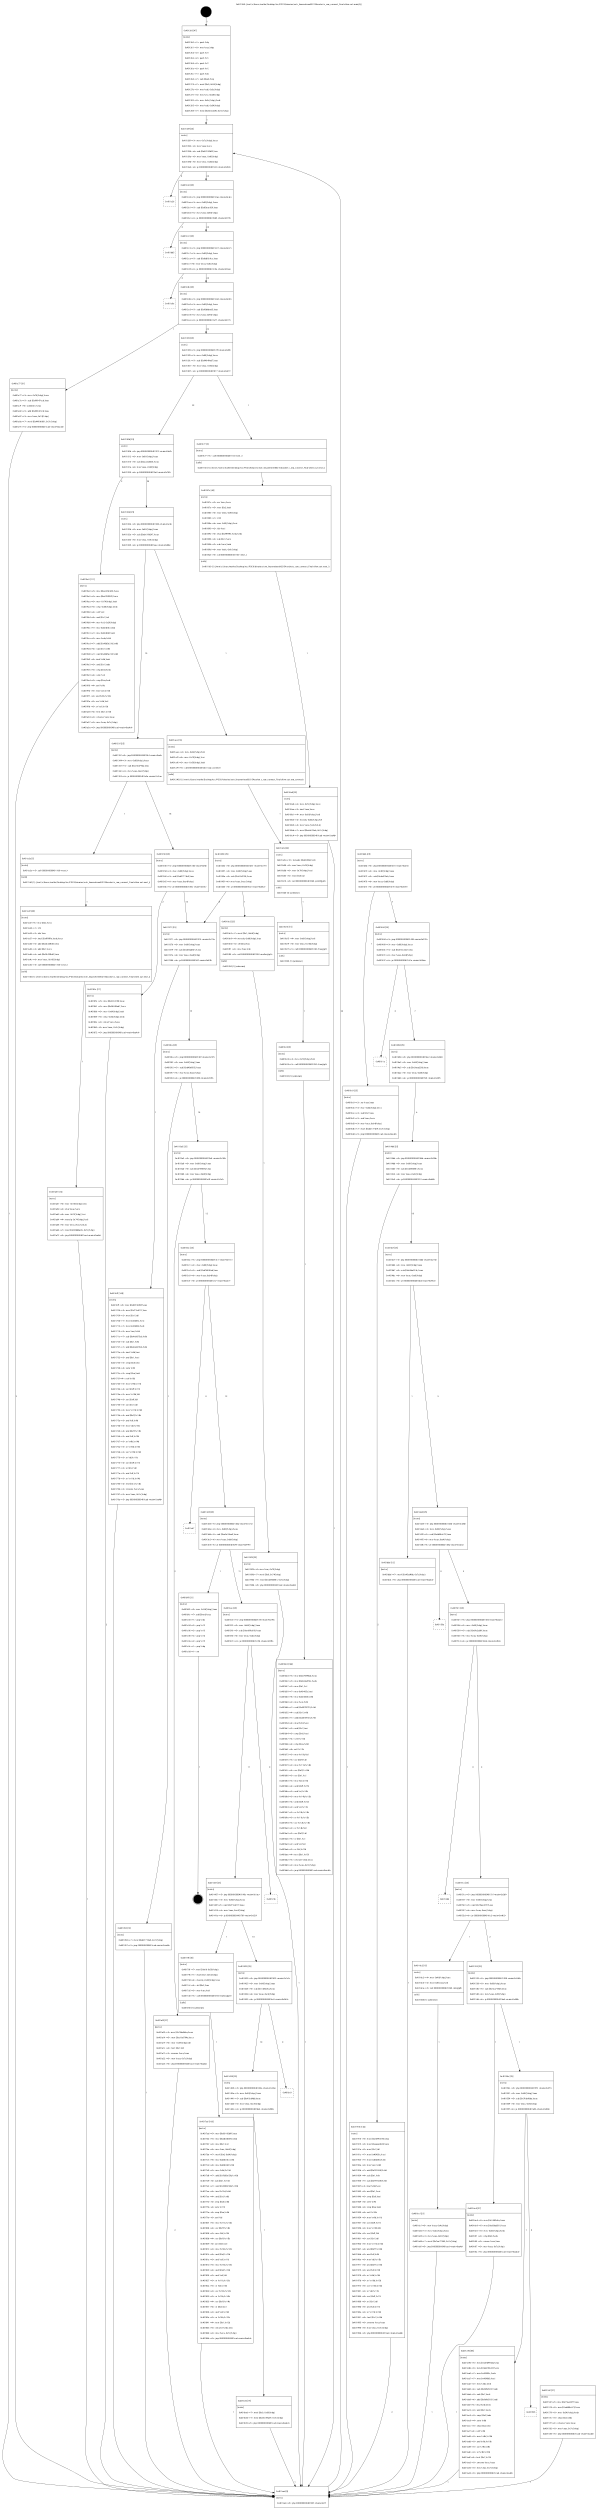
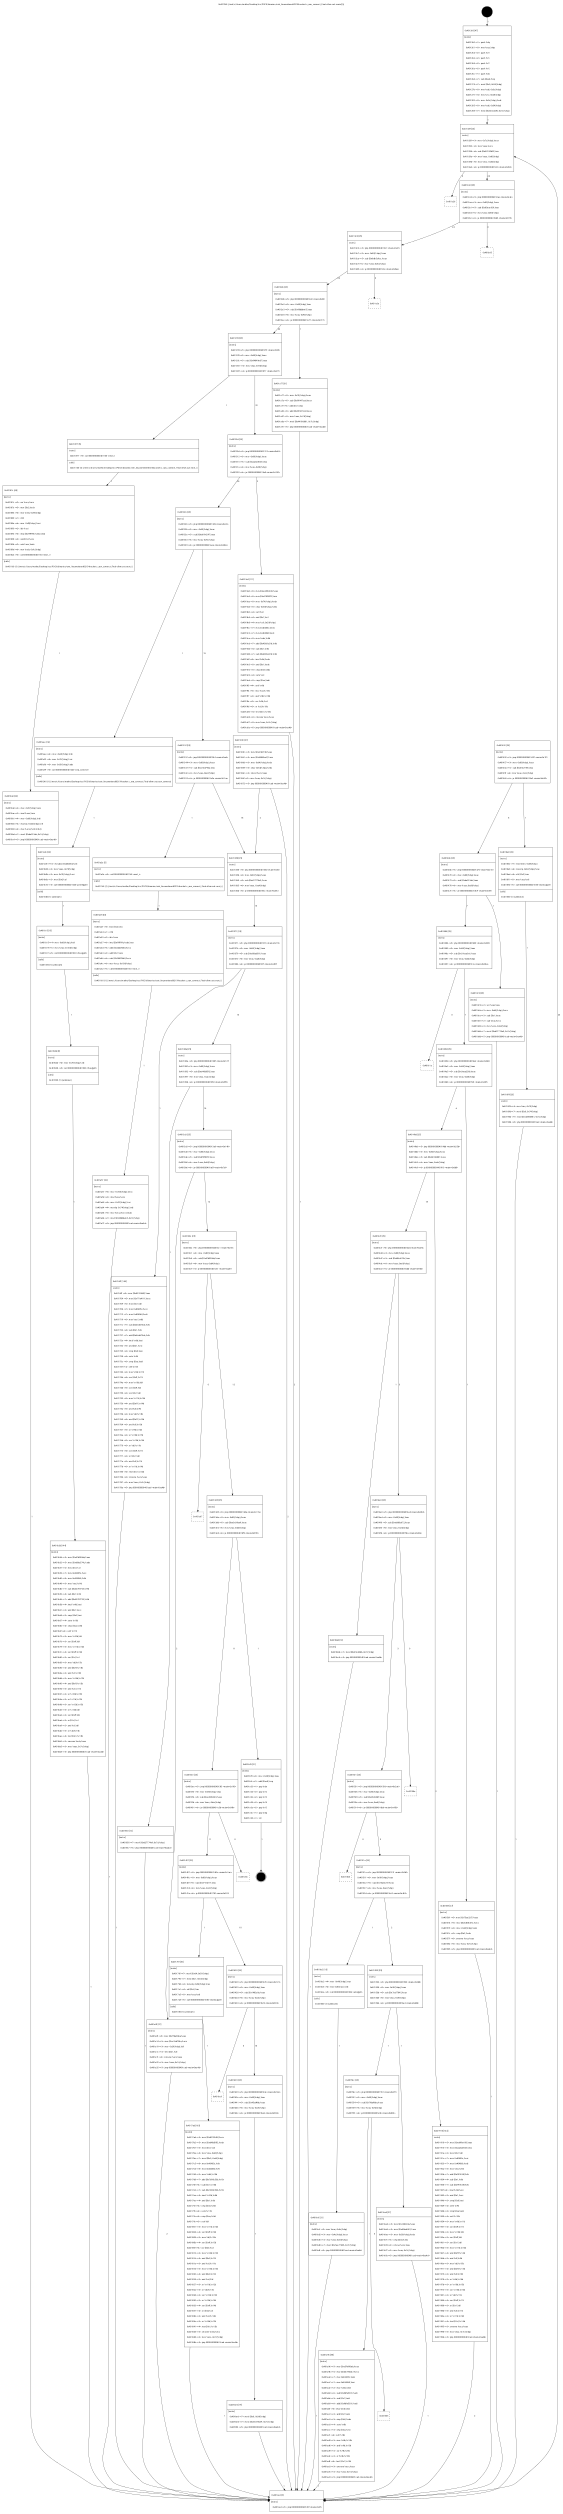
edge "0x401452 [25]" -> "0x401371 [25]": now "0x401452 [25]" -> "0x40146b [25]"
edge "0x401358 [25]" -> "0x40185c [27]": reversed
edge "0x40149d [25]" -> "0x40156f [27]": added, label "1"
